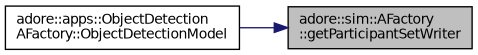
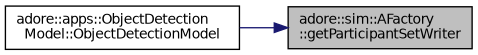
node "adore::apps::ObjectDetection AFactory::ObjectDetectionModel": label "adore::apps::ObjectDetection AFactory::ObjectDetectionModel" -> "adore::apps::ObjectDetection Model::ObjectDetectionModel"
